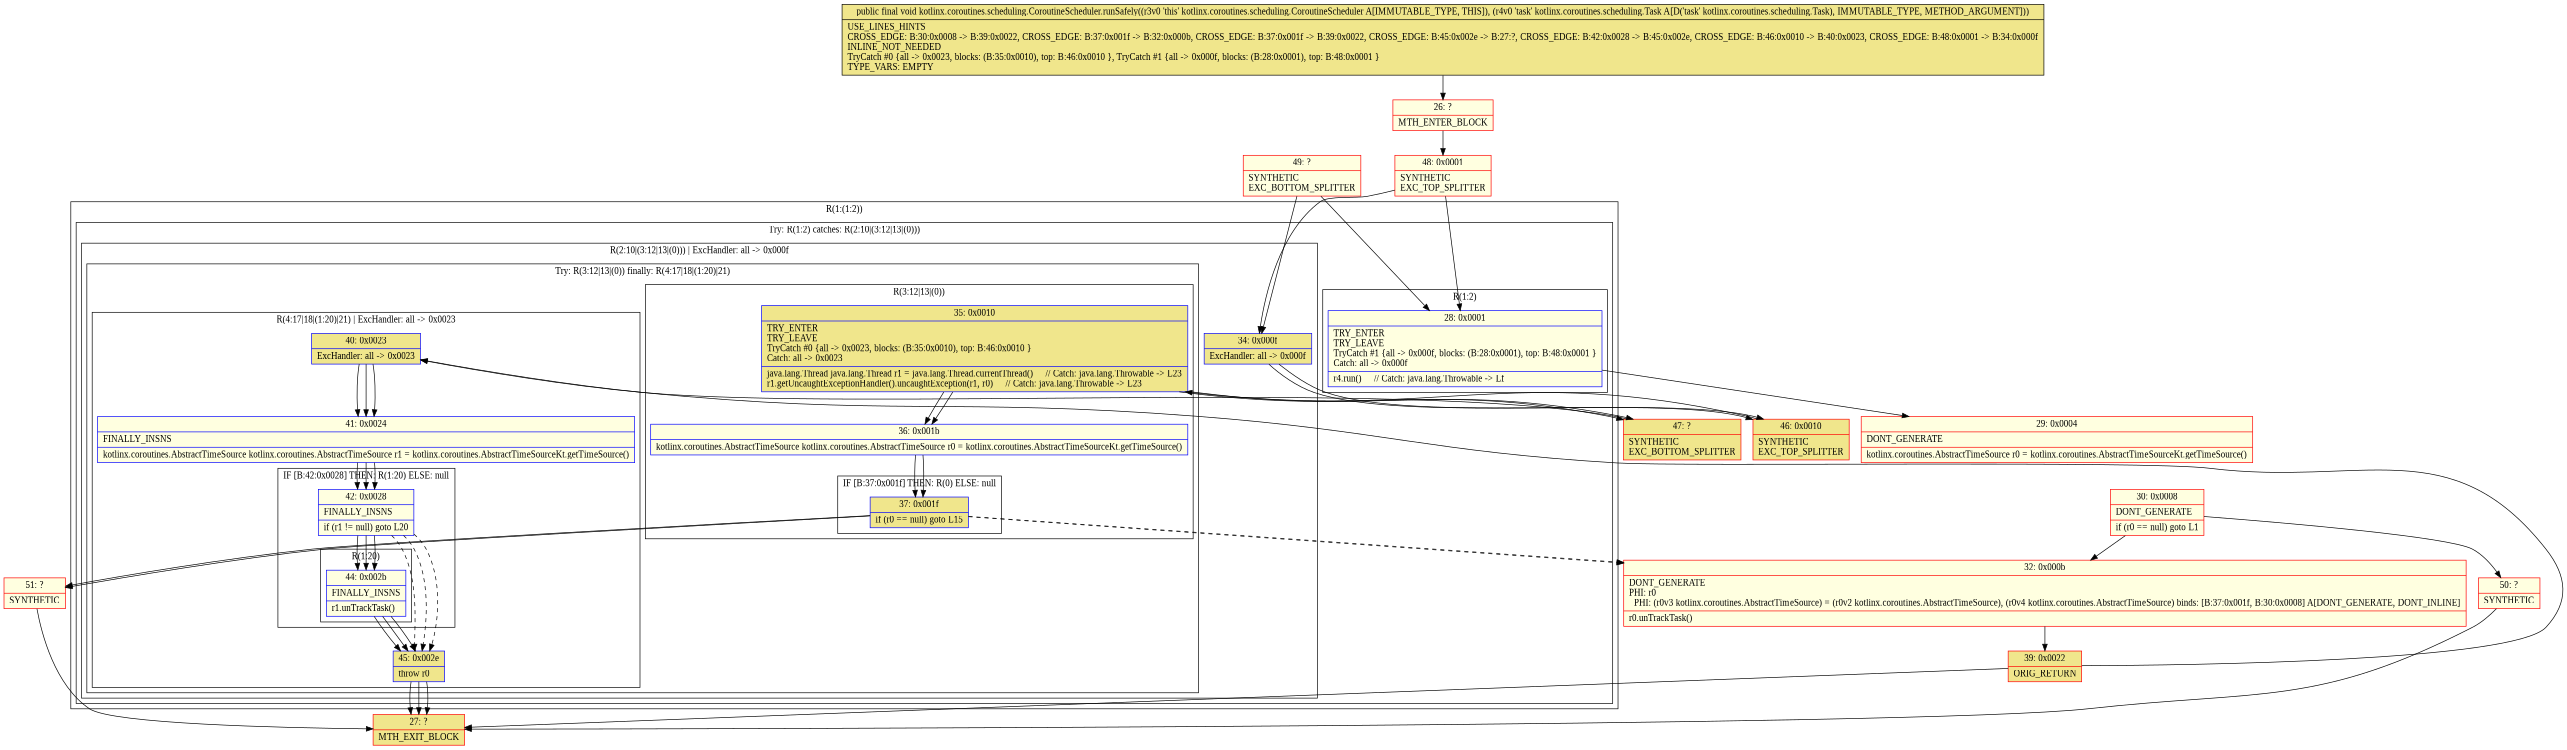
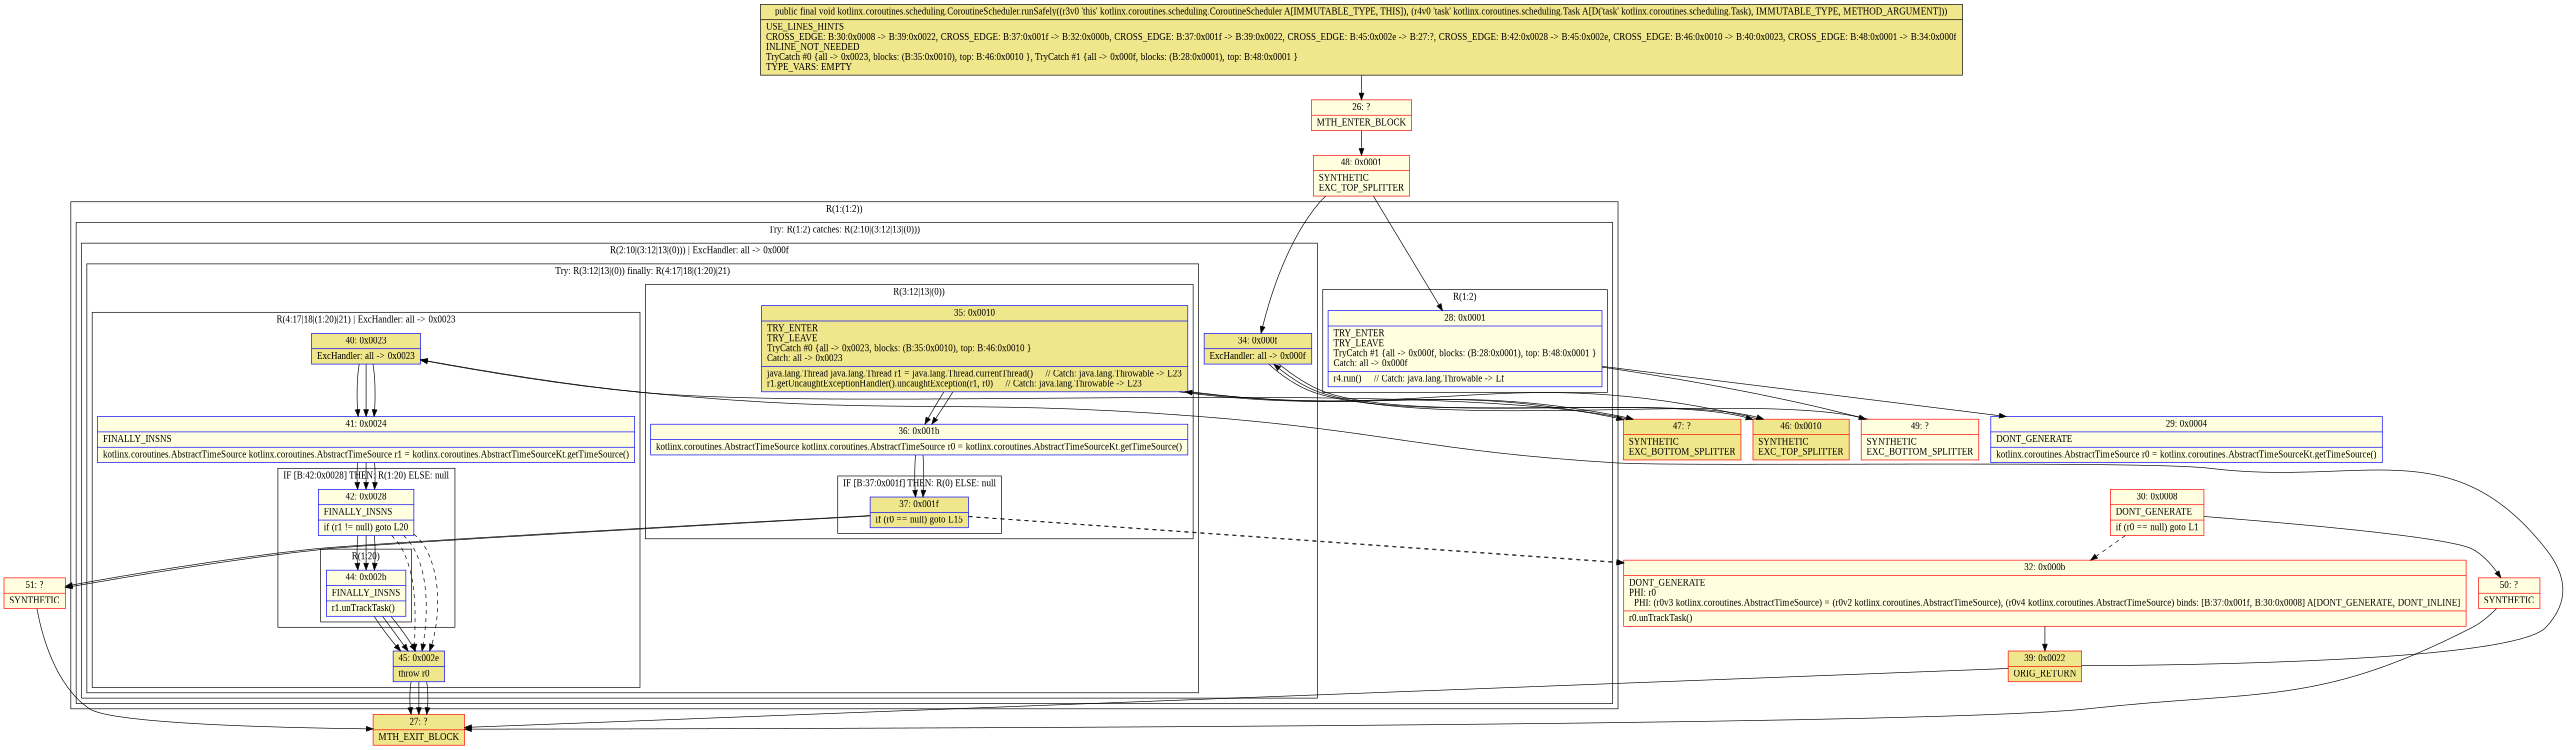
edge "49: ?" -> "28: 0x0001": reversed
node "29: 0x0004": color red -> blue
edge "30: 0x0008" -> "32: 0x000b": style solid -> dashed
